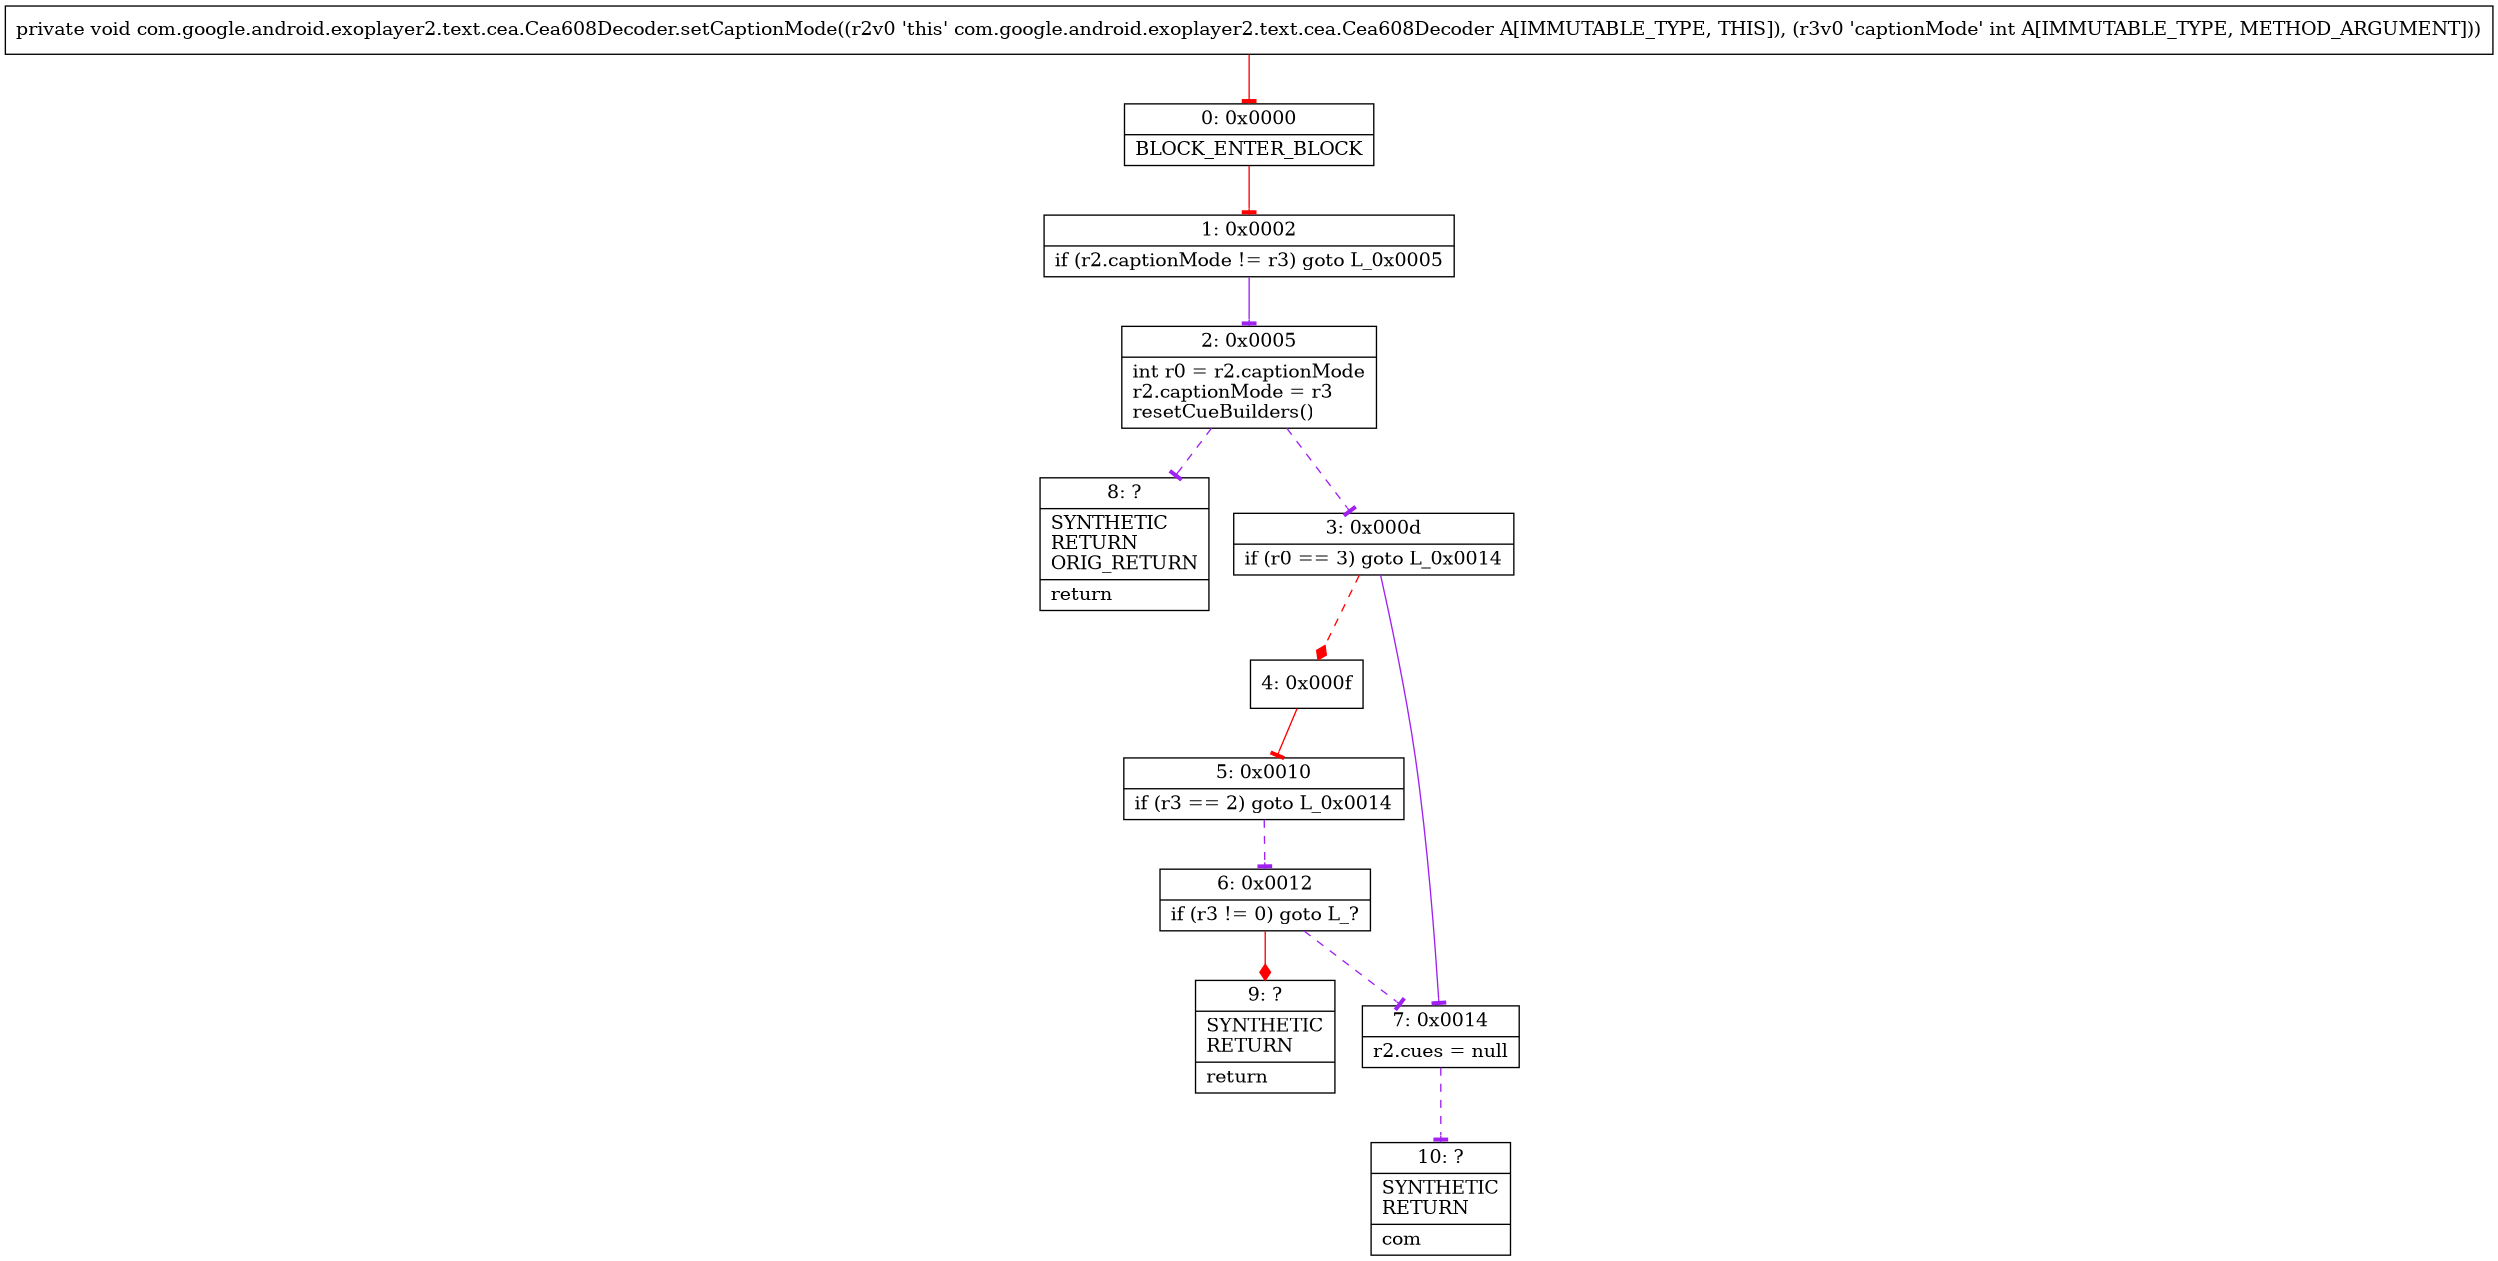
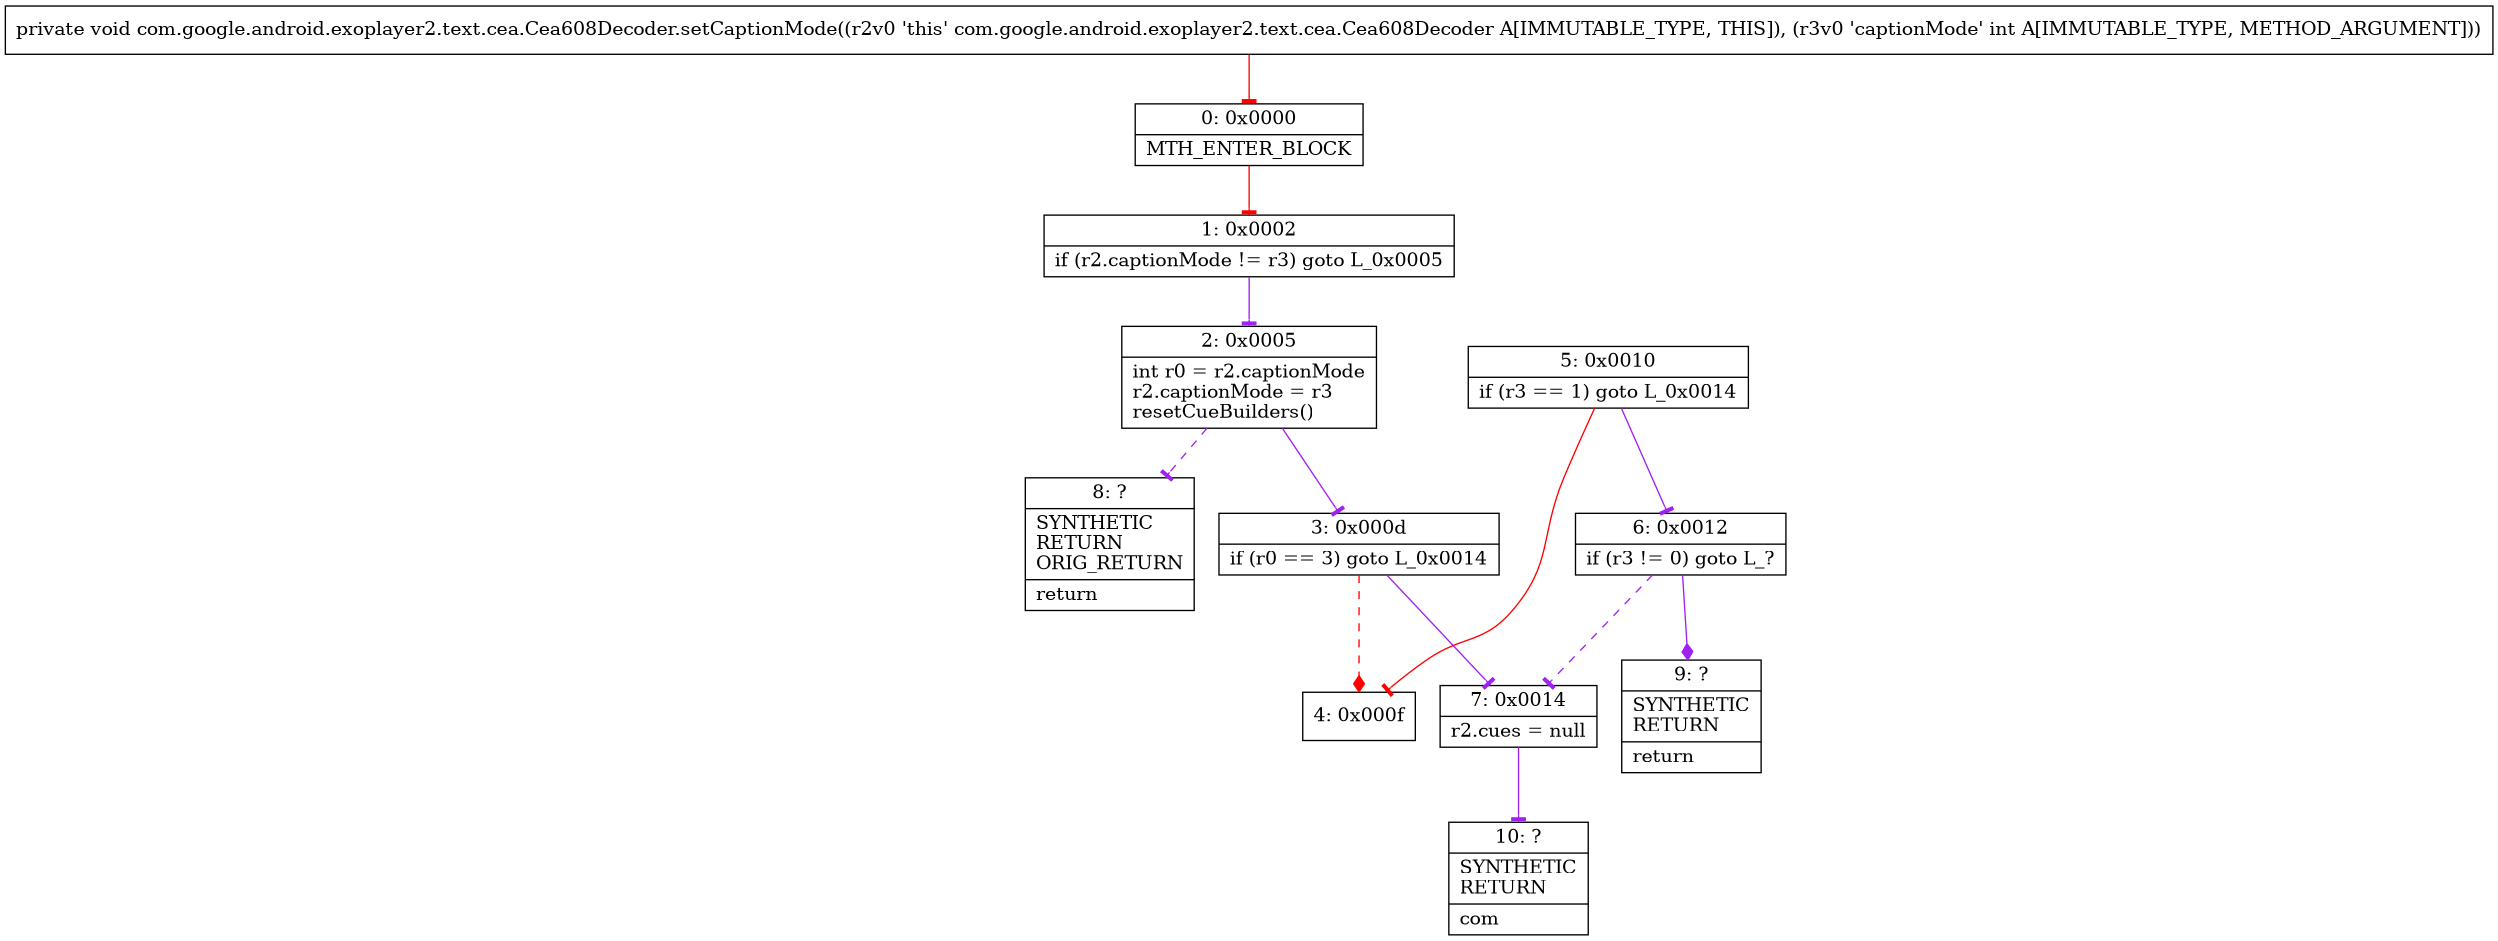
node "0: 0x0000": text "BLOCK_ENTER_BLOCK" -> "MTH_ENTER_BLOCK"
edge "2: 0x0005" -> "3: 0x000d": style dashed -> solid
edge "4: 0x000f" -> "5: 0x0010": reversed
node "5: 0x0010": text "if (r3 == 2) goto L_0x0014" -> "if (r3 == 1) goto L_0x0014"
edge "5: 0x0010" -> "6: 0x0012": style dashed -> solid
edge "6: 0x0012" -> "9: ?": color red -> purple
edge "7: 0x0014" -> "10: ?": style dashed -> solid
